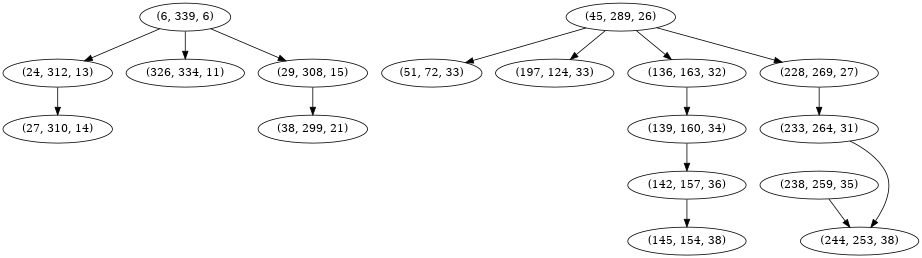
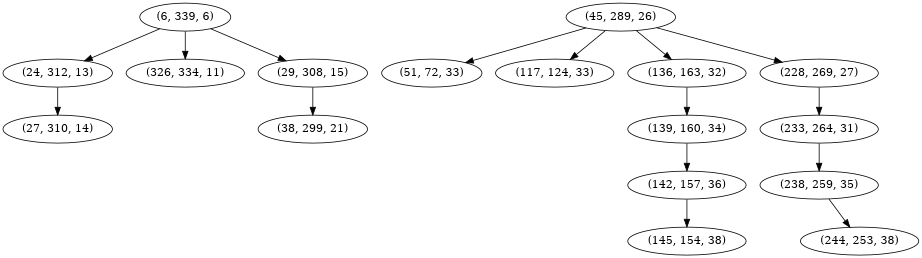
node "(197, 124, 33)": label "(197, 124, 33)" -> "(117, 124, 33)"
edge "(233, 264, 31)" -> "(244, 253, 38)": now "(233, 264, 31)" -> "(238, 259, 35)"
